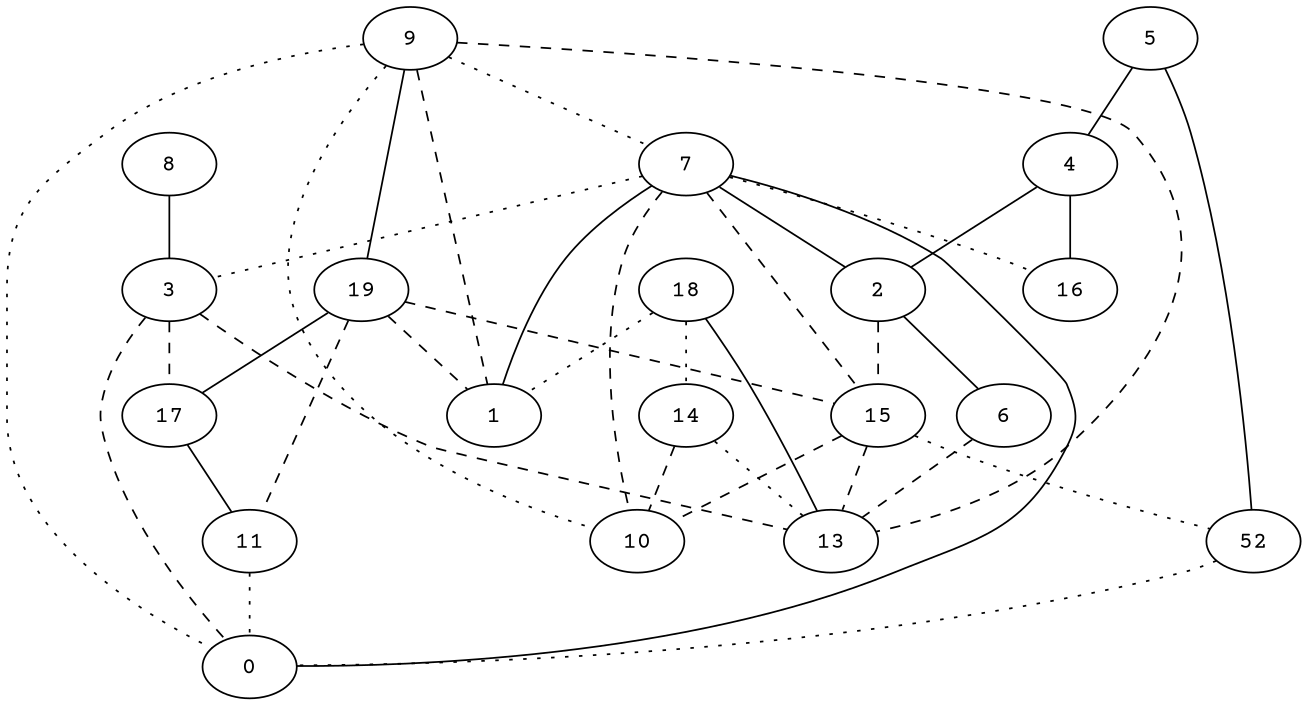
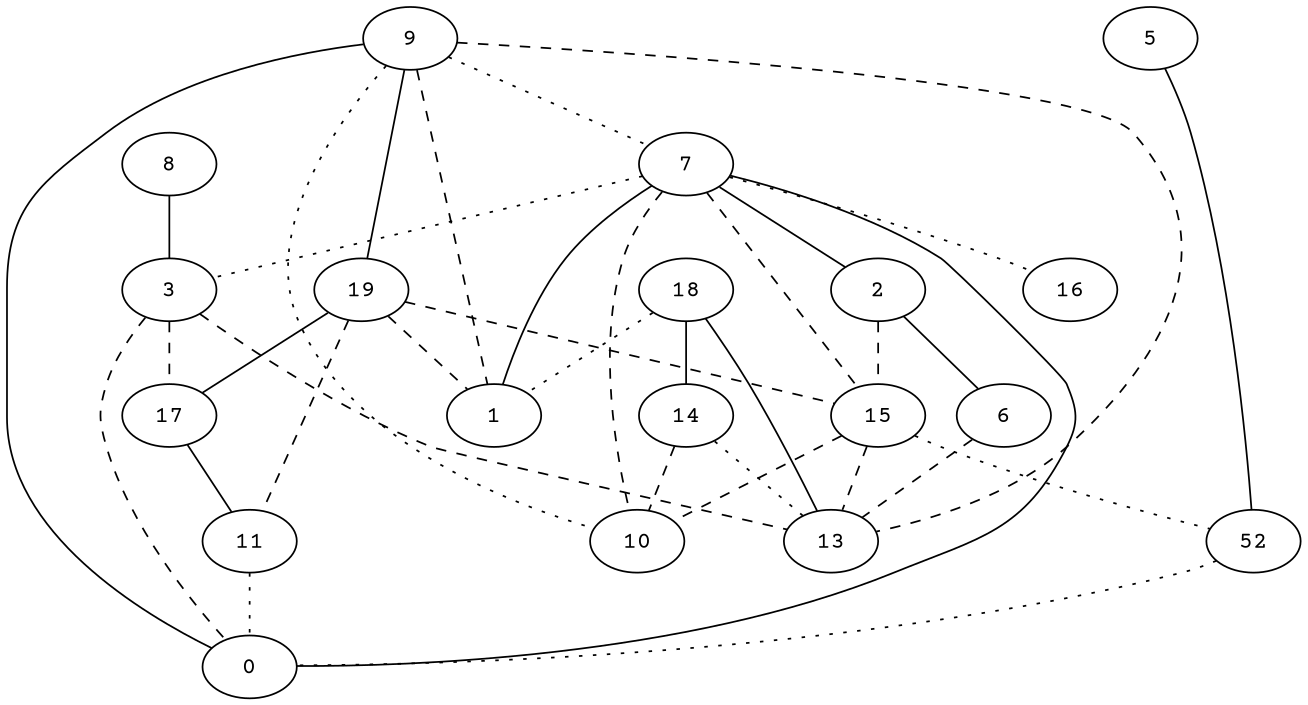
node "4": removed
edge "9" -- "0": style dotted -> solid
edge "18" -- "14": style dotted -> solid
